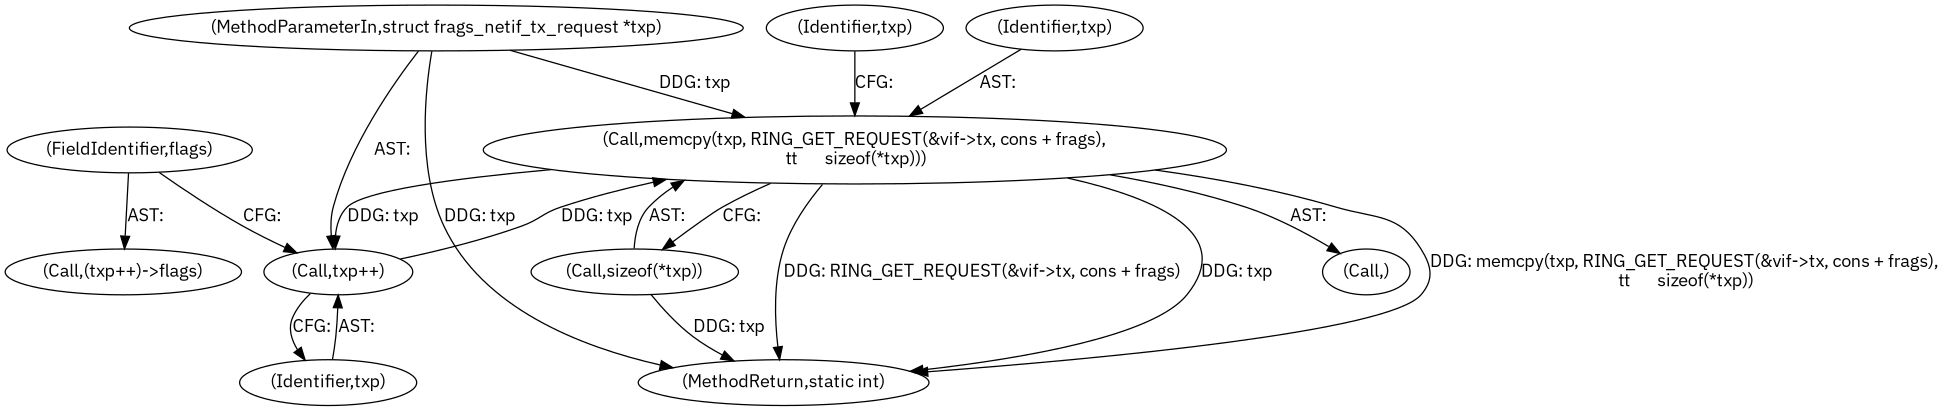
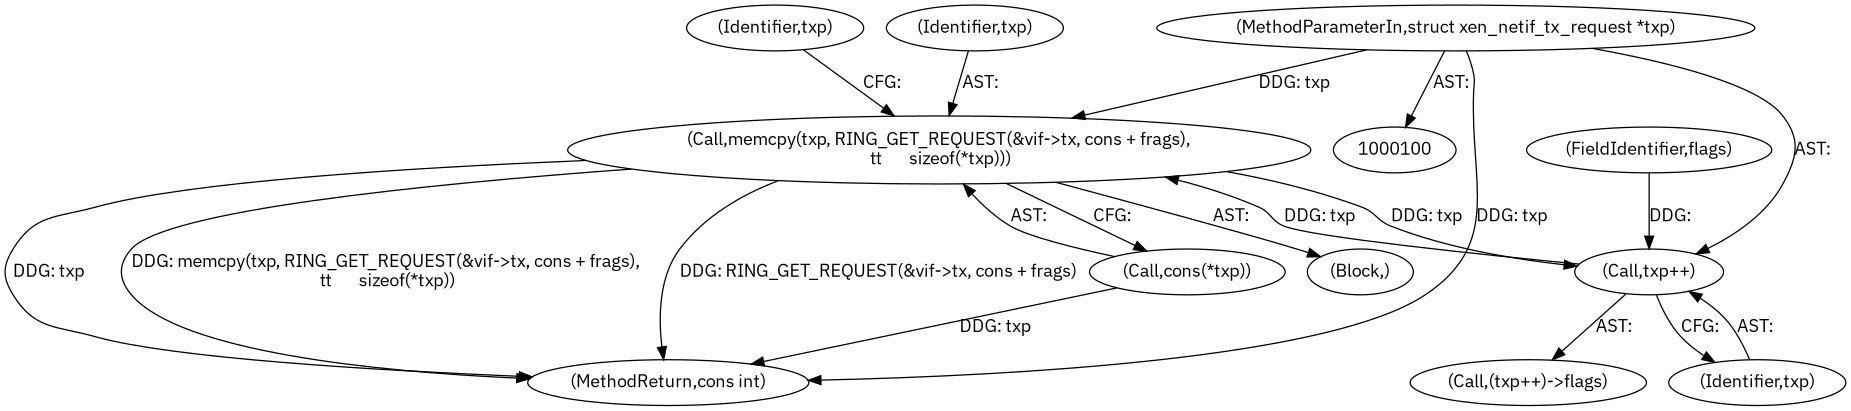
node "(MethodParameterIn,struct frags_netif_tx_request *txp)": label "(MethodParameterIn,struct frags_netif_tx_request *txp)" -> "(MethodParameterIn,struct xen_netif_tx_request *txp)"
node "1000100": added
edge "(FieldIdentifier,flags)" -> "(Call,(txp++)->flags)": now "(Call,txp++)" -> "(Call,(txp++)->flags)"
edge "(FieldIdentifier,flags)" -> "(Call,txp++)": label "CFG: " -> "DDG: "
node "(Call,sizeof(*txp))": label "(Call,sizeof(*txp))" -> "(Call,cons(*txp))"
node "(Call,)": label "(Call,)" -> "(Block,)"
node "(MethodReturn,static int)": label "(MethodReturn,static int)" -> "(MethodReturn,cons int)"
